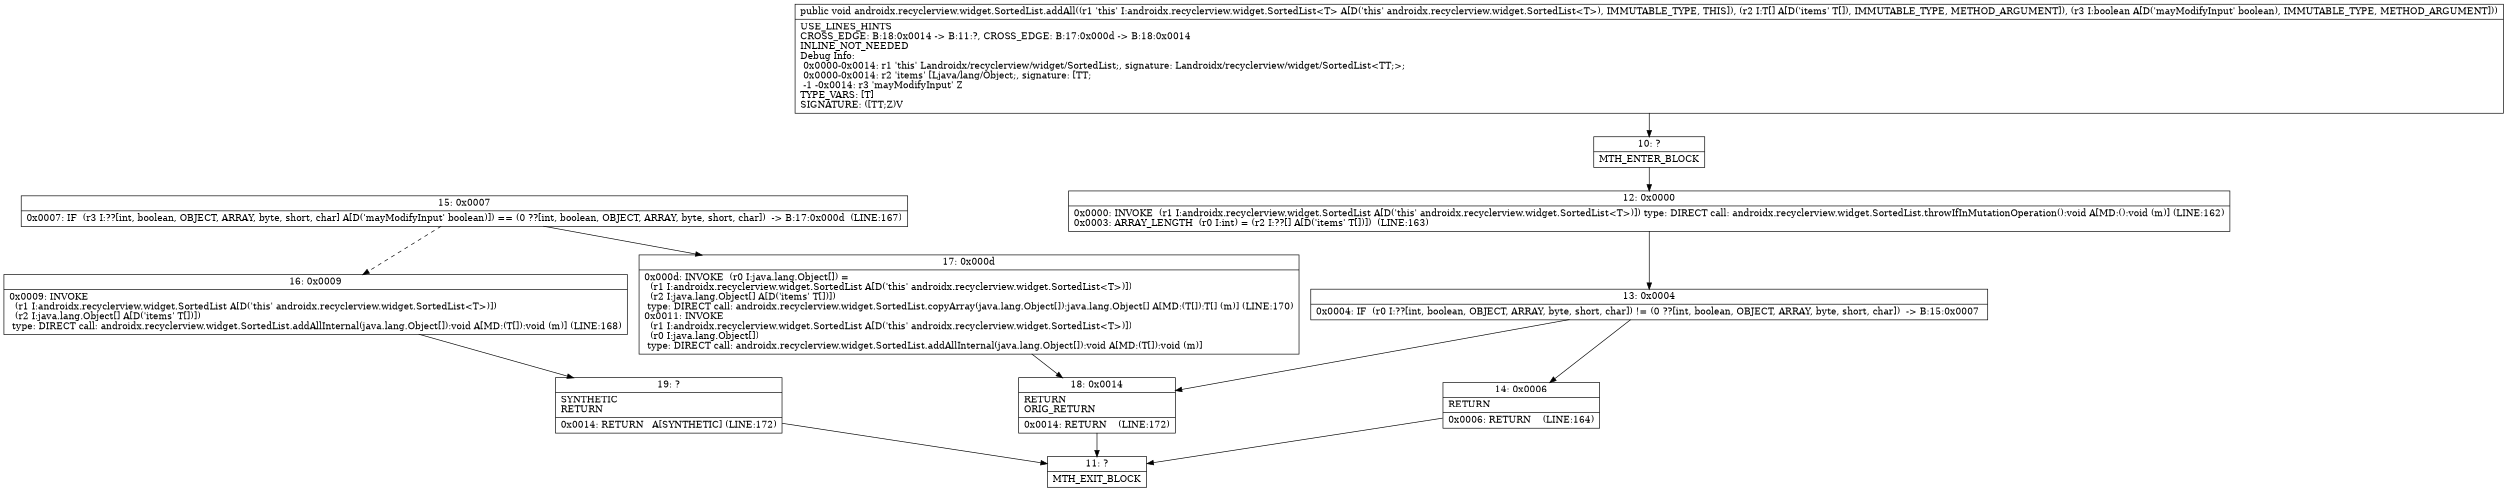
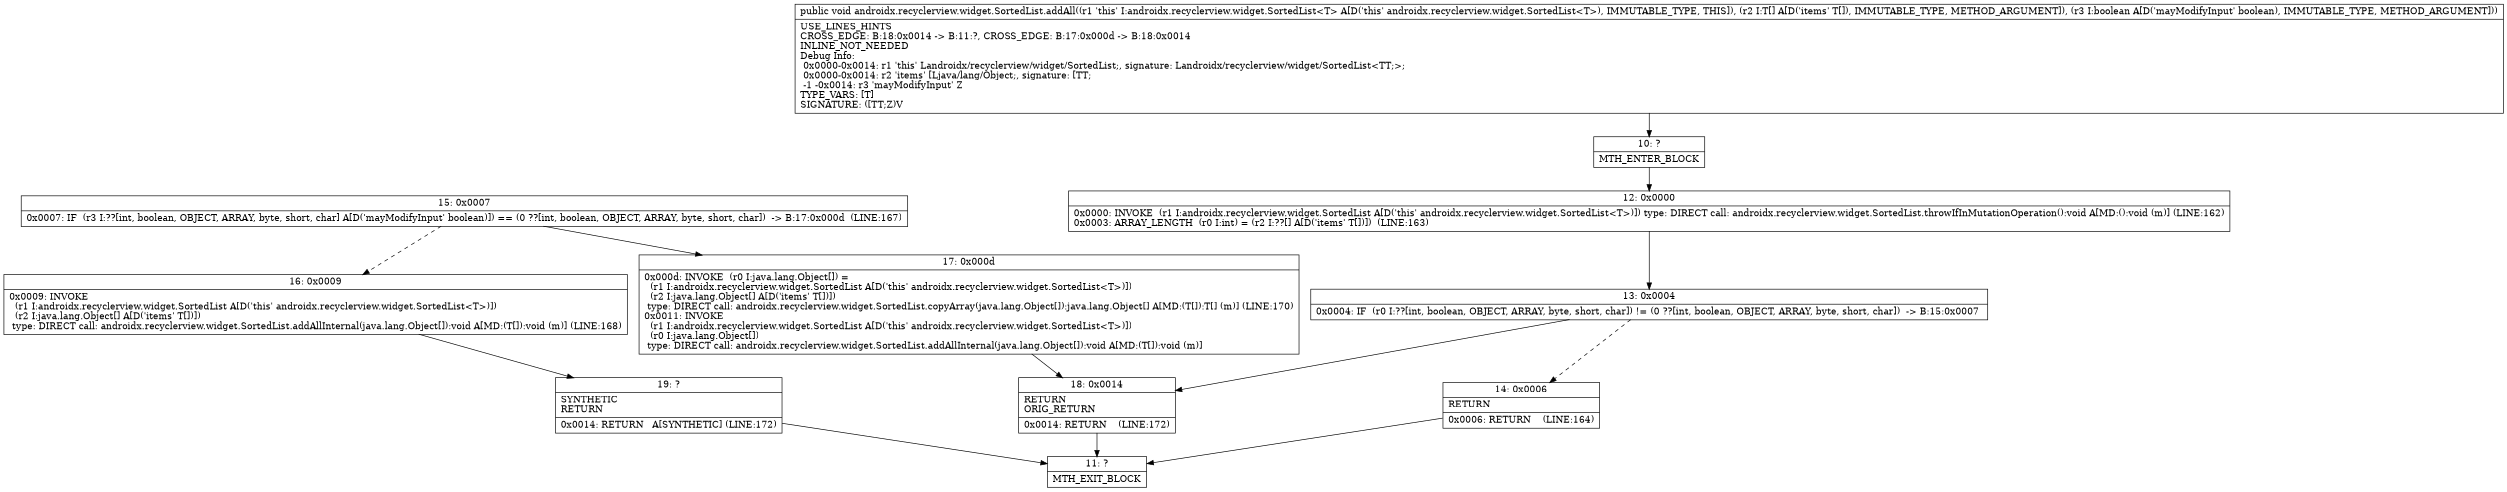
edge "13: 0x0004" -> "14: 0x0006": style solid -> dashed
